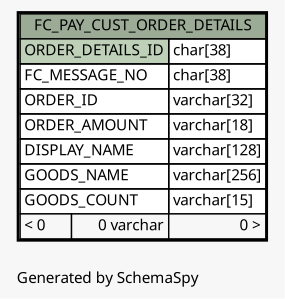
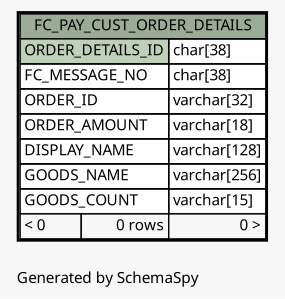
node "FC_PAY_CUST_ORDER_DETAILS": text "0 varchar" -> "0 rows"
